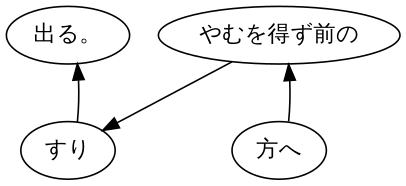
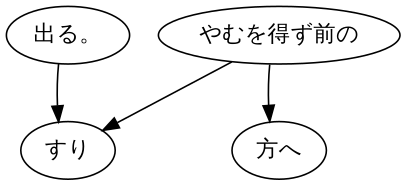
edge "すり" -> "出る。": reversed
edge "方へ" -> "やむを得ず前の": reversed
